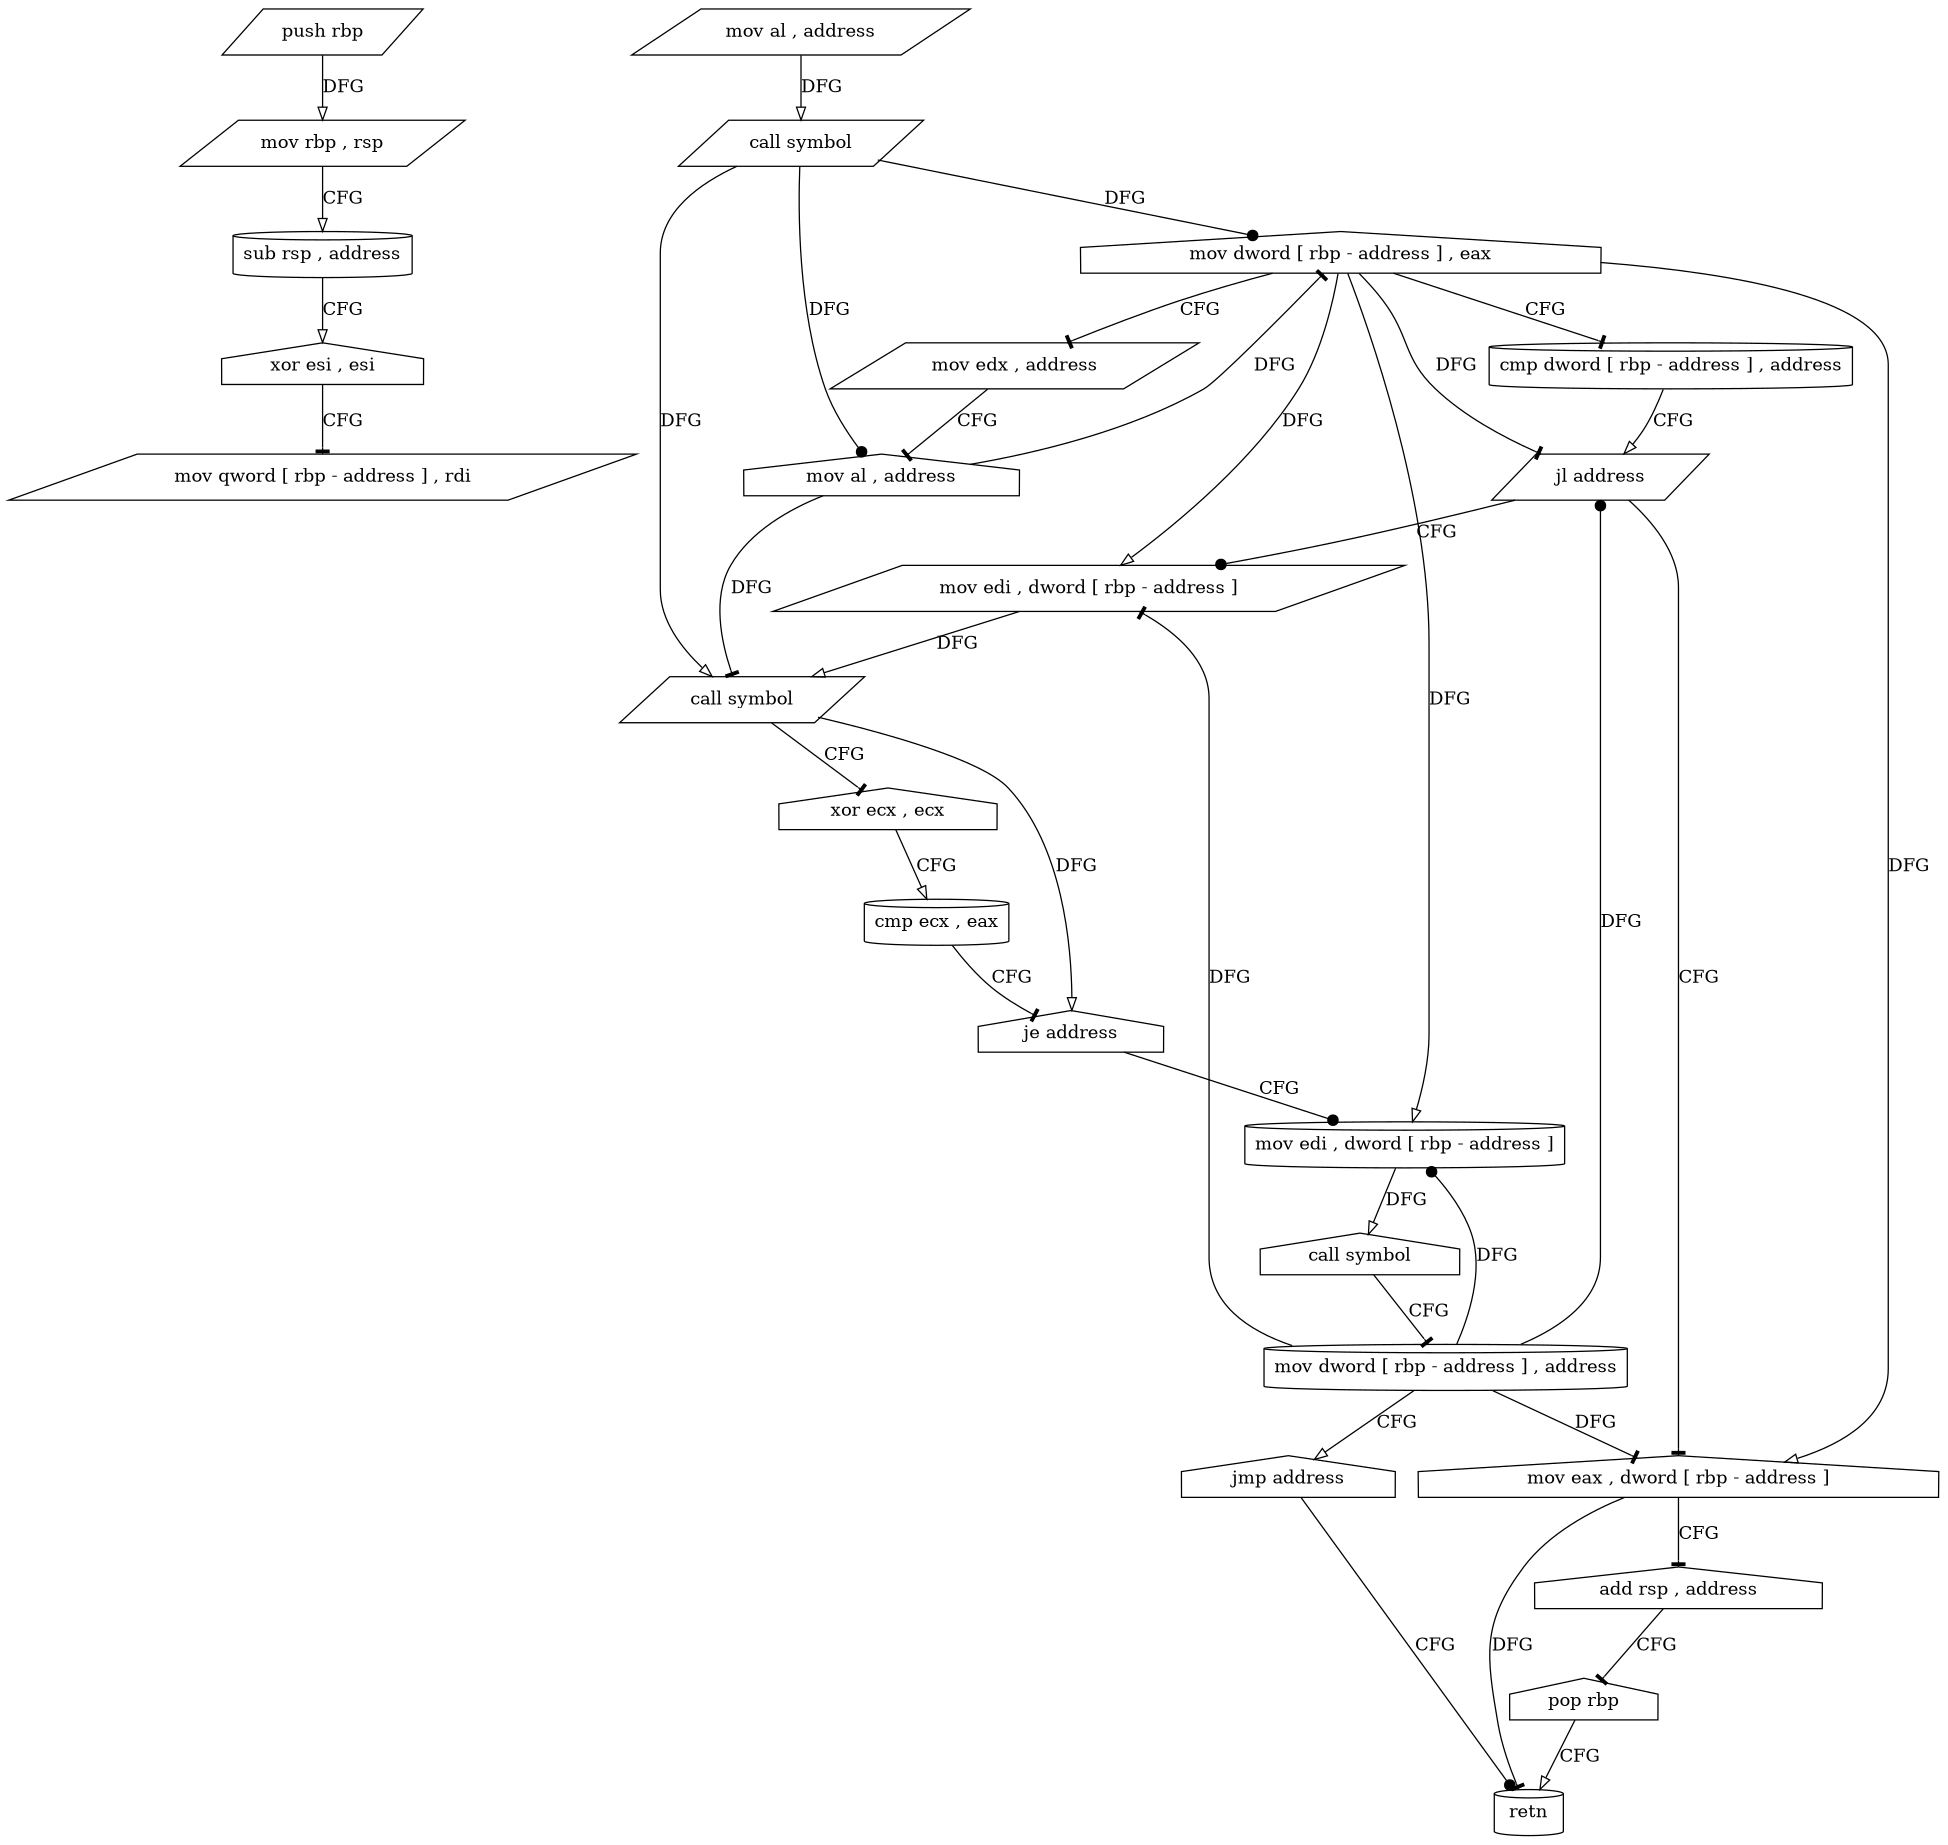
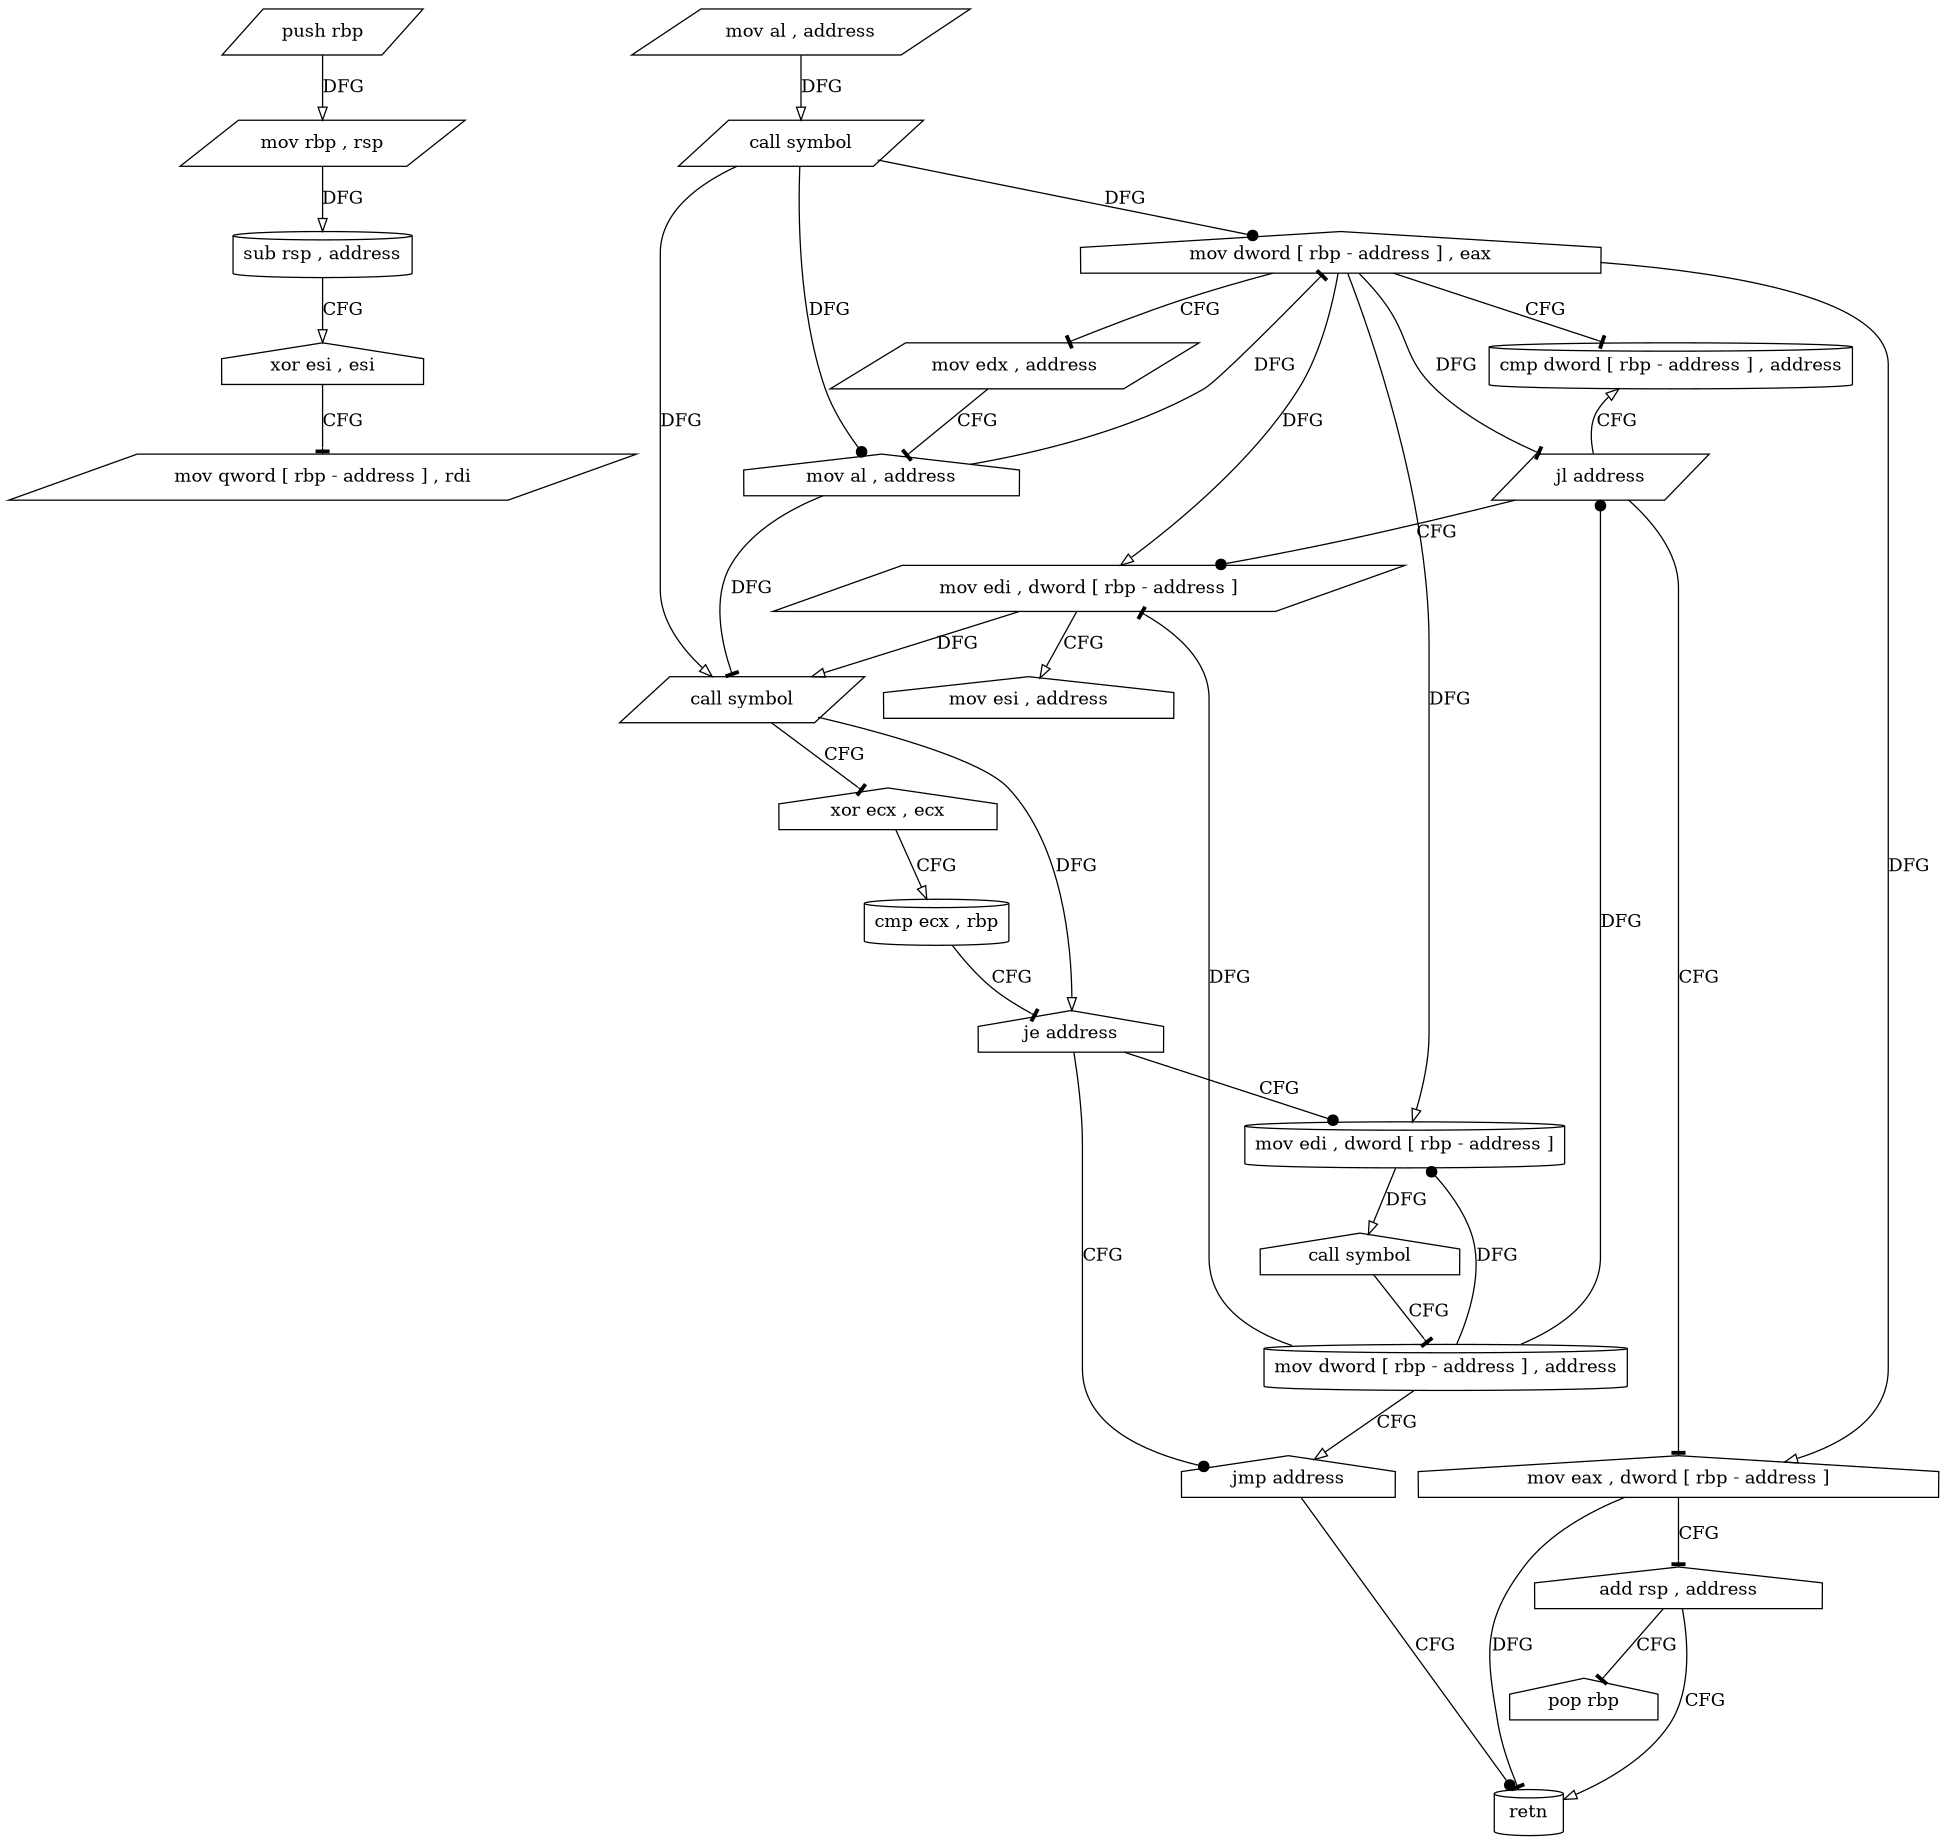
edge "mov rbp , rsp" -> "sub rsp , address": label "CFG" -> "DFG"
edge "cmp dword [ rbp - address ] , address" -> "jl address": reversed
node "mov esi , address": added
node "cmp ecx , eax": label "cmp ecx , eax" -> "cmp ecx , rbp"
edge "je address" -> "jmp address": added, label "CFG"
edge "mov dword [ rbp - address ] , address" -> "mov eax , dword [ rbp - address ]": removed, label "DFG"
edge "pop rbp" -> "retn": now "add rsp , address" -> "retn"
